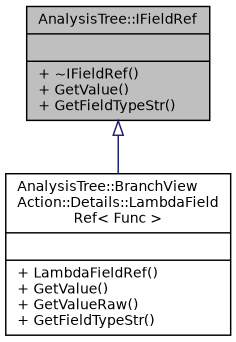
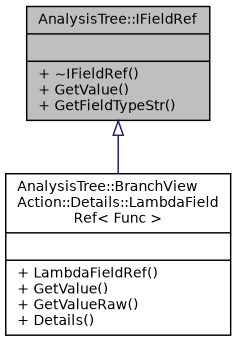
node "AnalysisTree::BranchView": text "+ GetFieldTypeStr()" -> "+ Details()"
